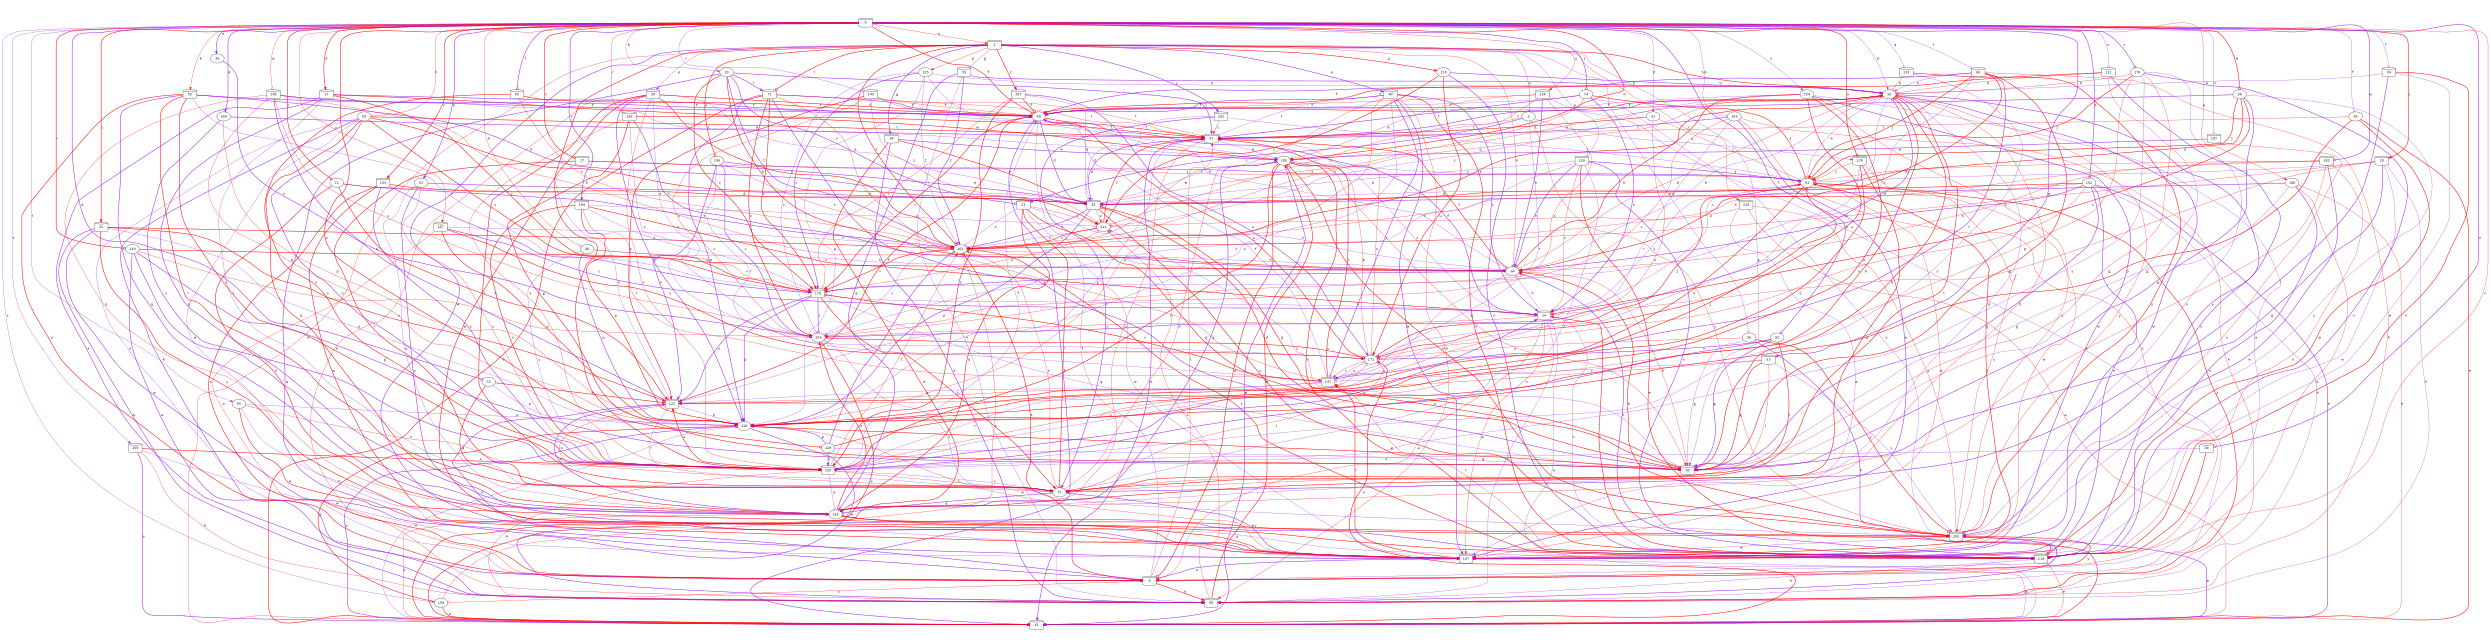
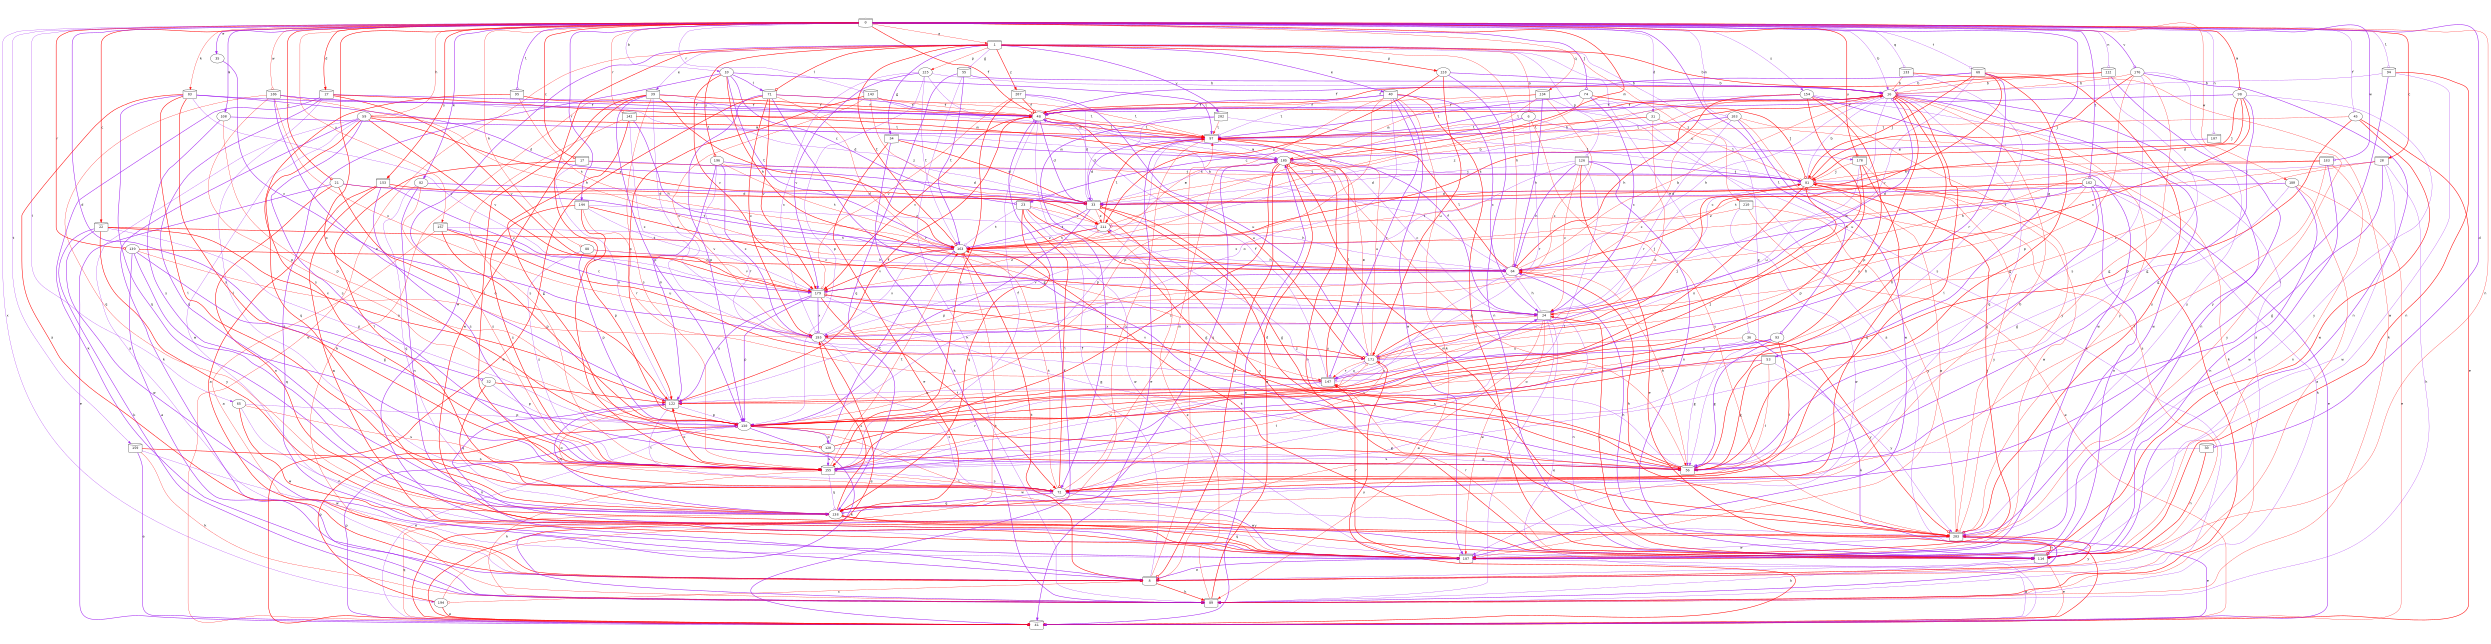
edge "120" -> "130": reversed
edge "21" -> "41": added, label "e"
